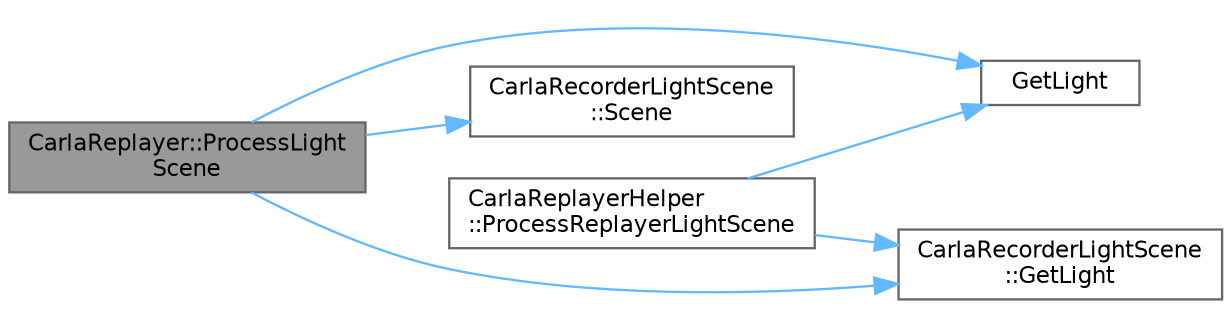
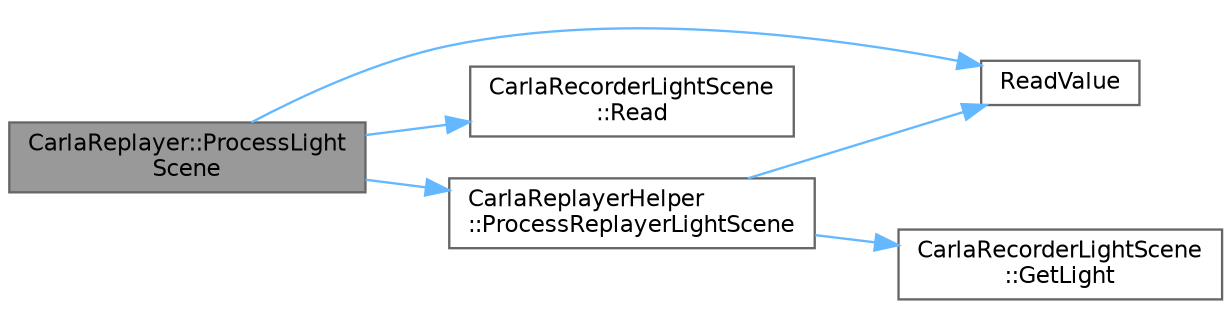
node "GetLight": label "GetLight" -> "ReadValue"
node "CarlaRecorderLightScene ::Scene": label "CarlaRecorderLightScene ::Scene" -> "CarlaRecorderLightScene ::Read"
edge "CarlaReplayer::ProcessLight Scene" -> "CarlaRecorderLightScene ::GetLight": now "CarlaReplayer::ProcessLight Scene" -> "CarlaReplayerHelper ::ProcessReplayerLightScene"
